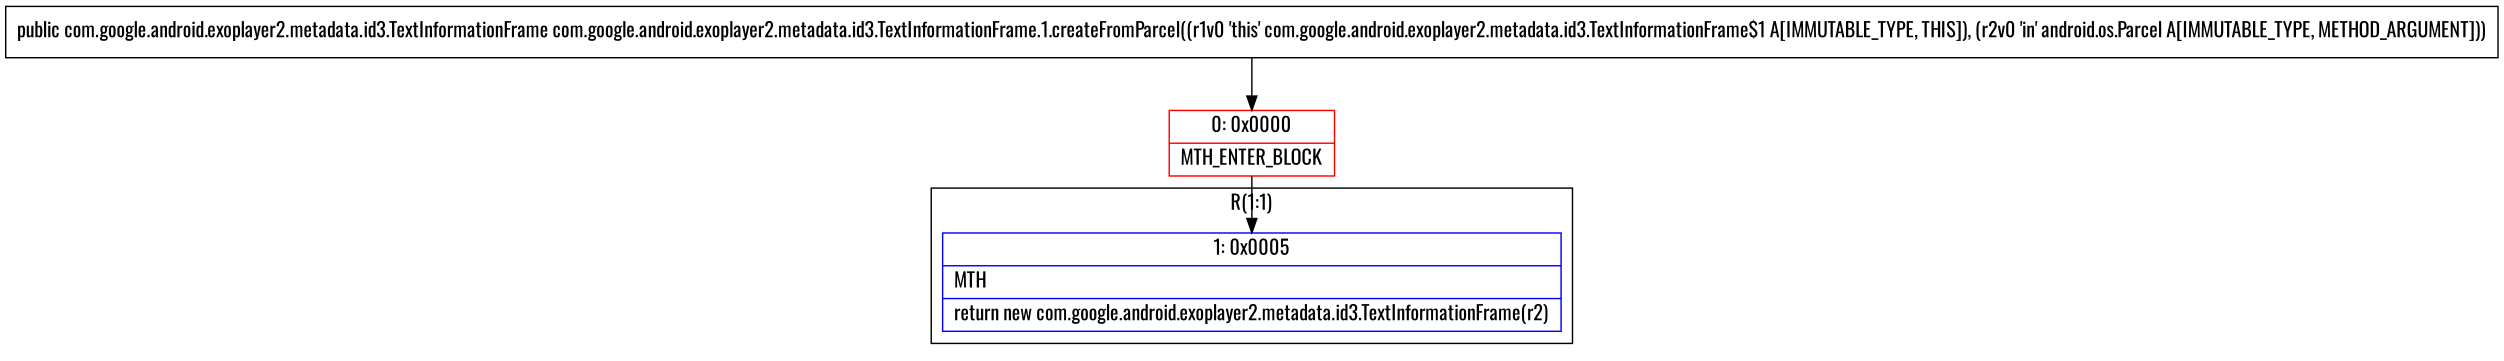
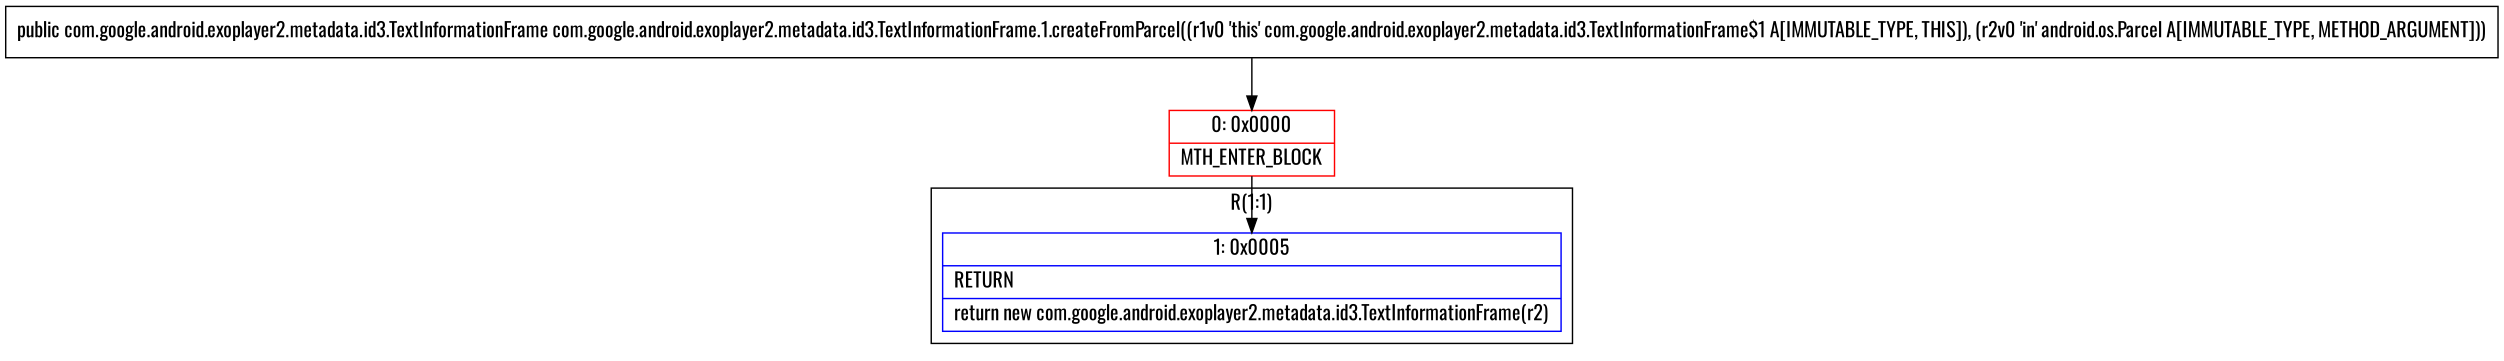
node "1: 0x0005": text "MTH" -> "RETURN"
